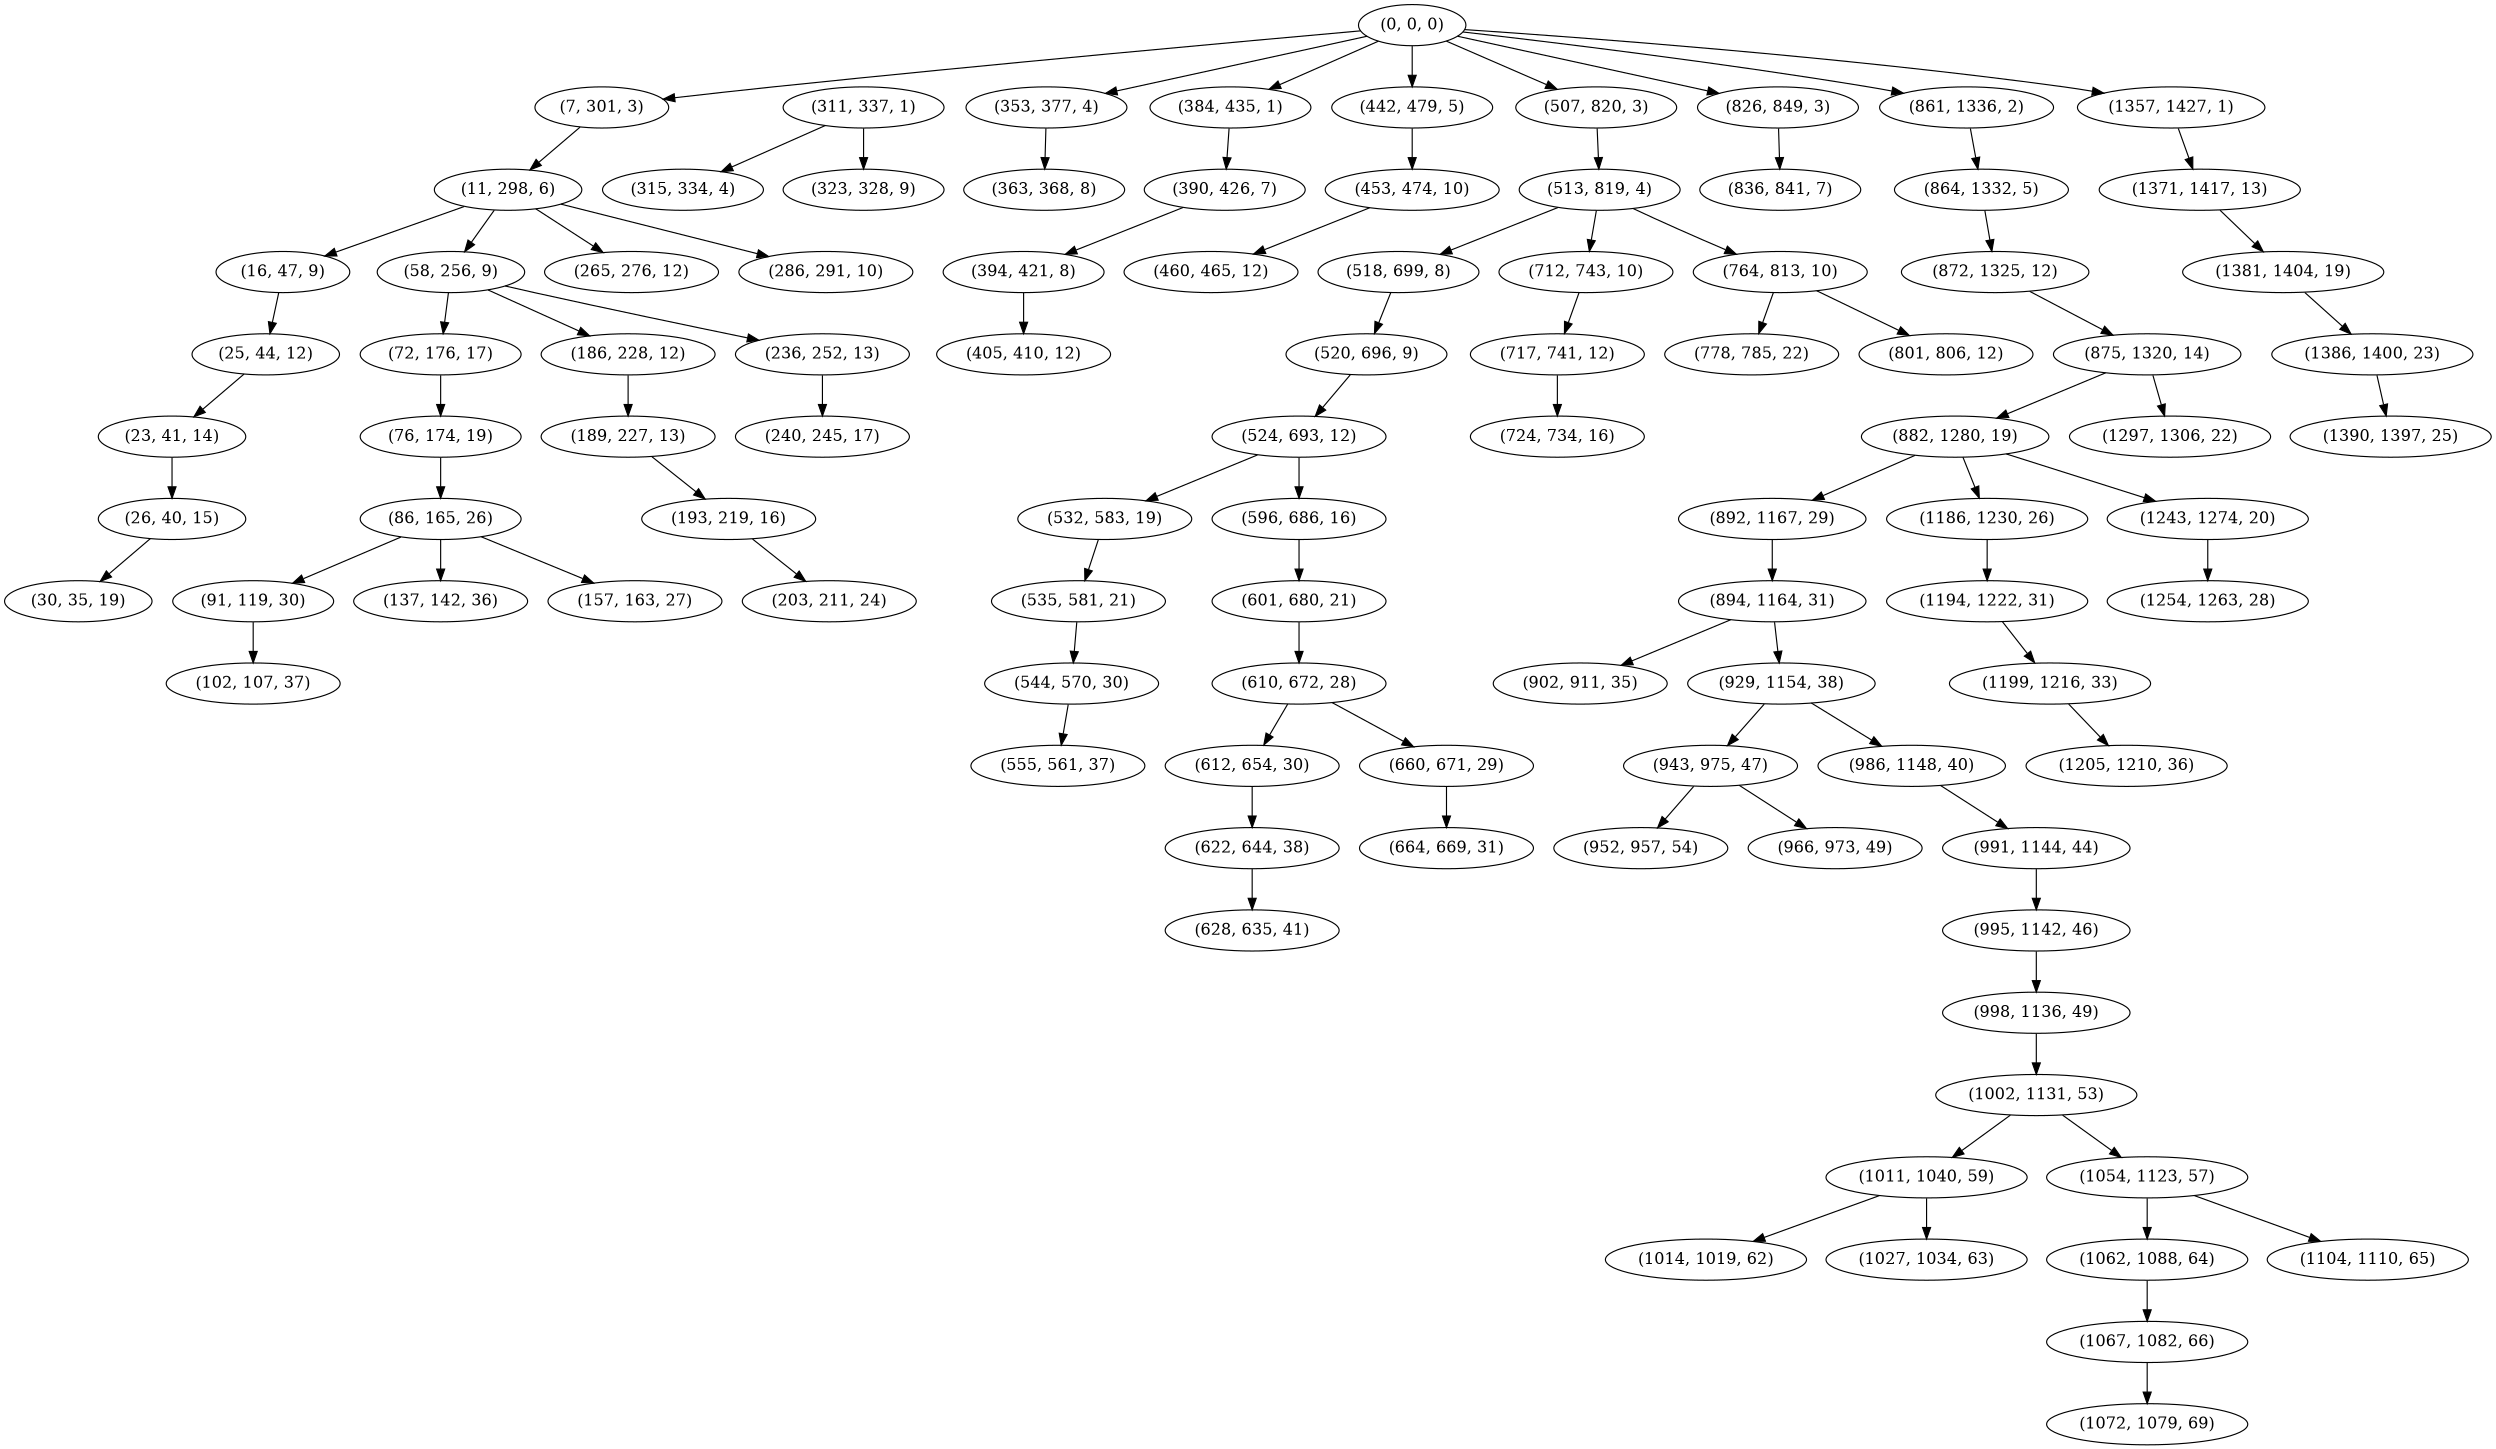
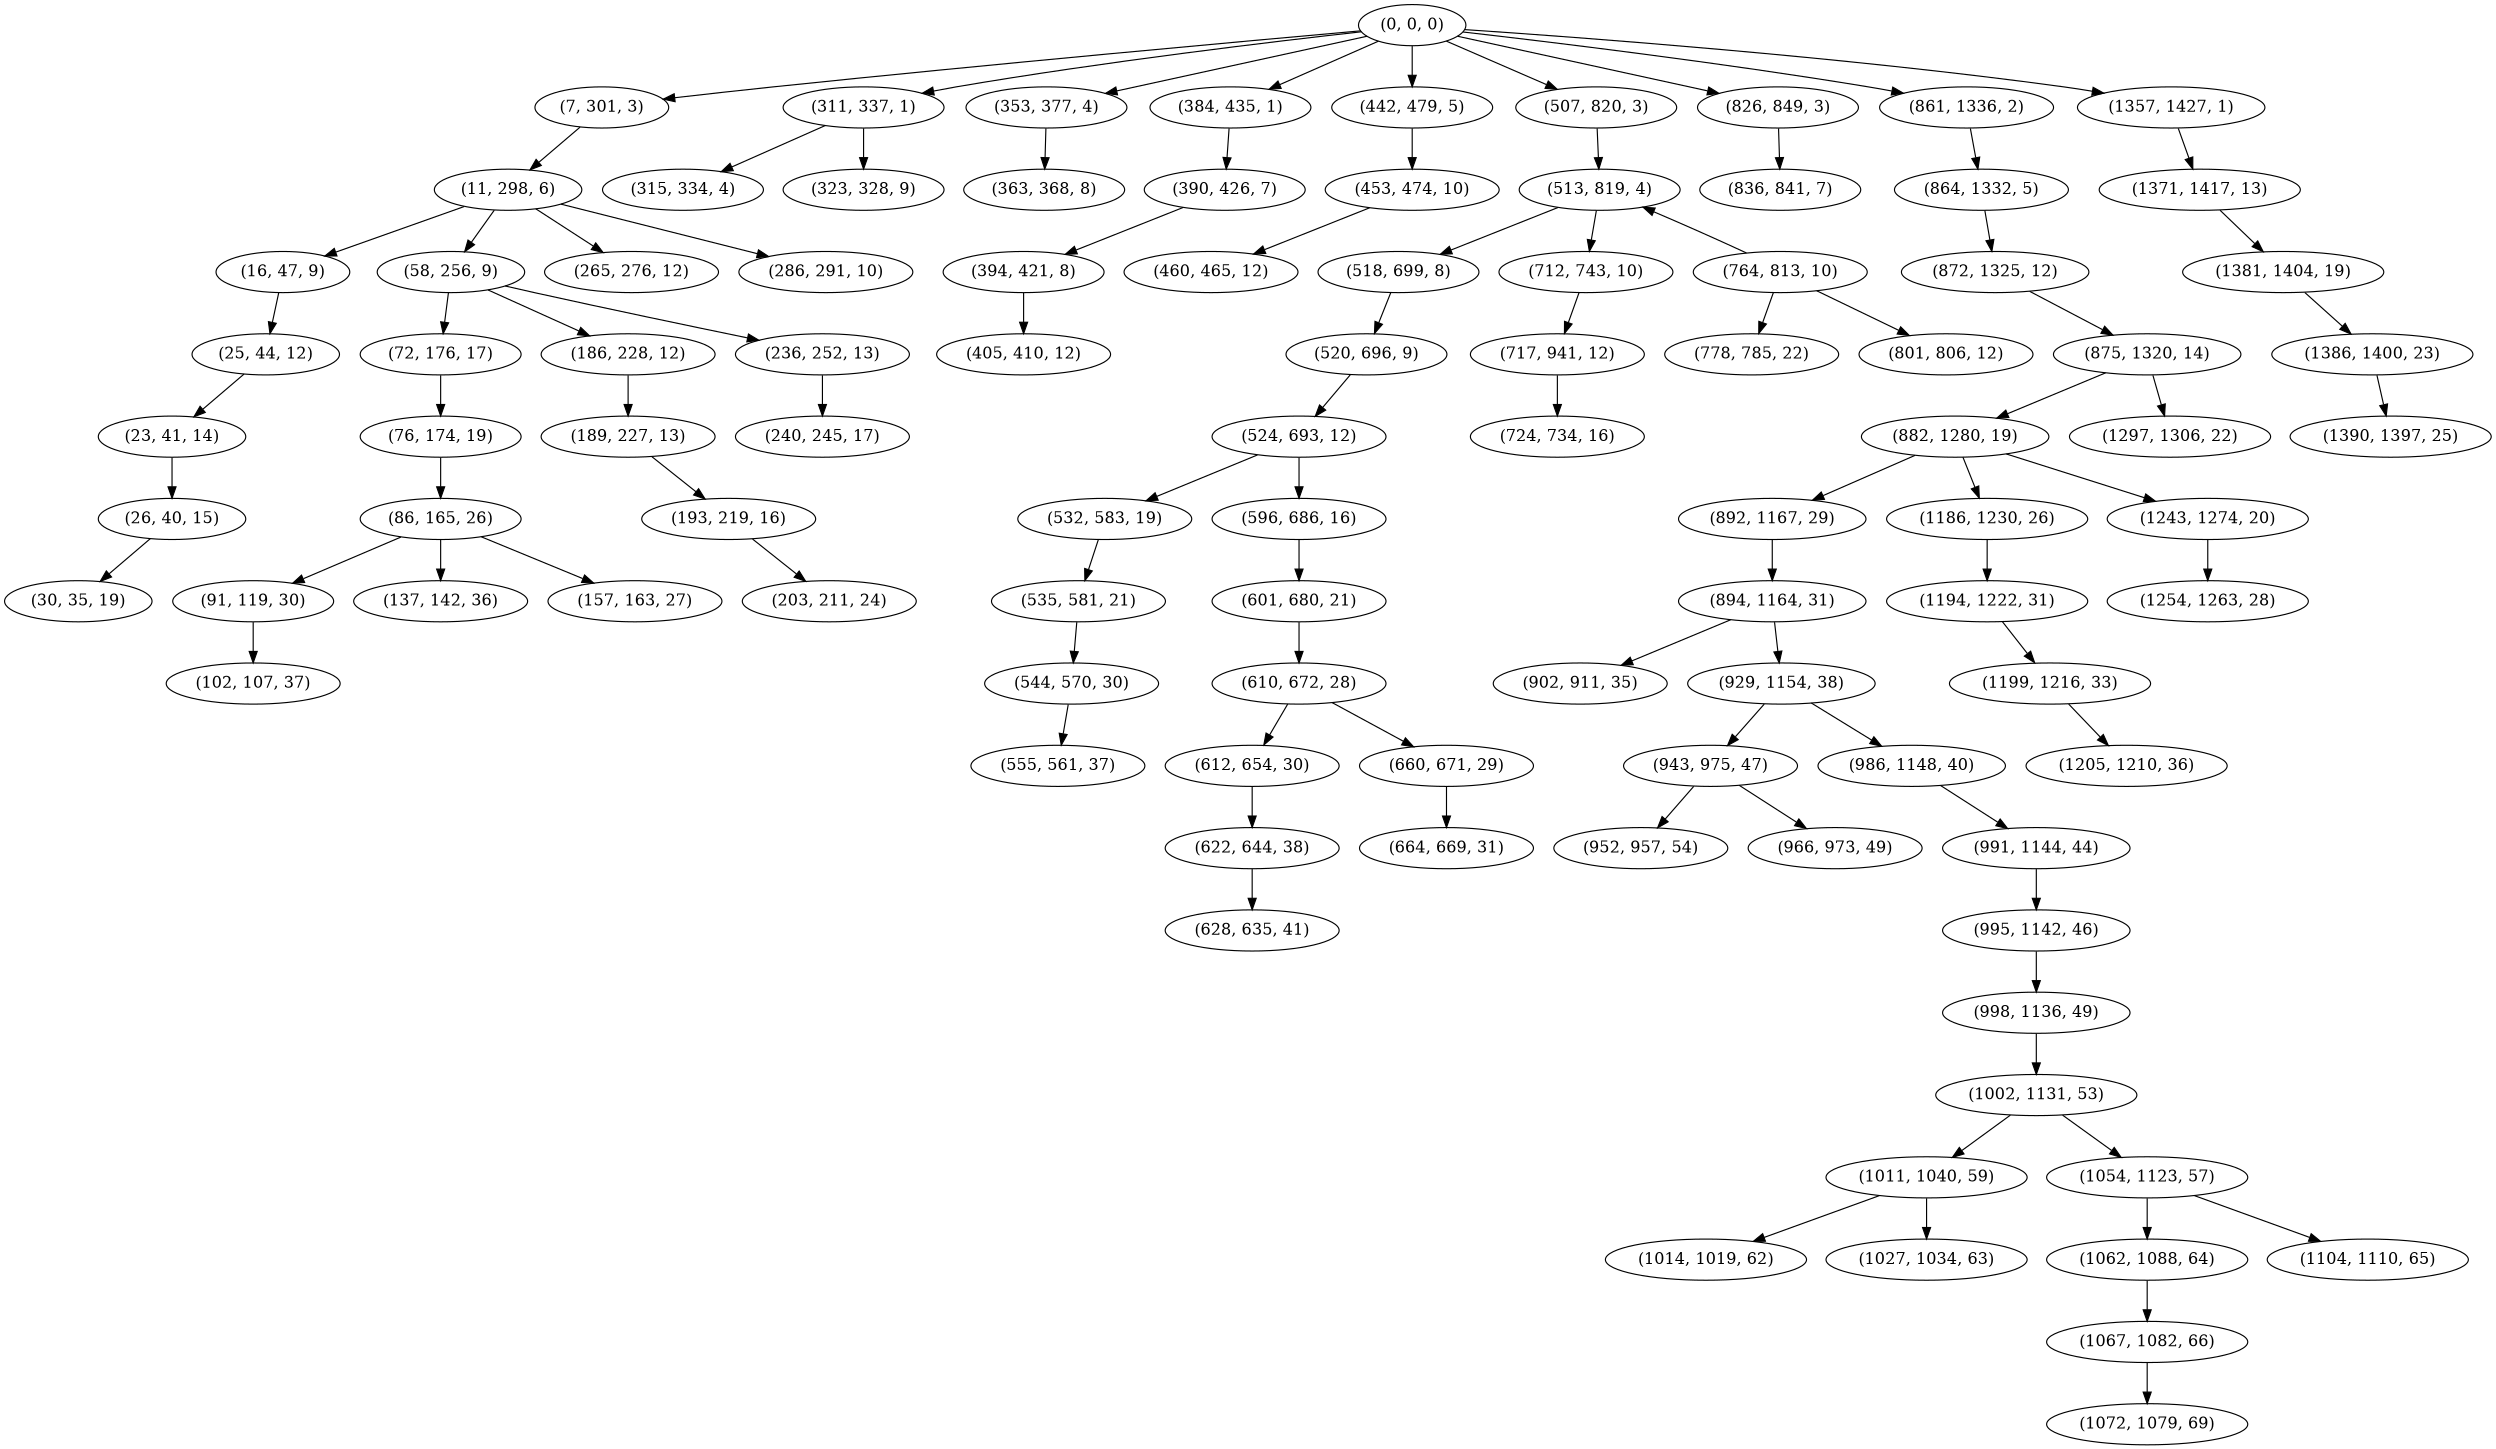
edge "(0, 0, 0)" -> "(311, 337, 1)": added
edge "(513, 819, 4)" -> "(764, 813, 10)": reversed
node "(717, 741, 12)": label "(717, 741, 12)" -> "(717, 941, 12)"
